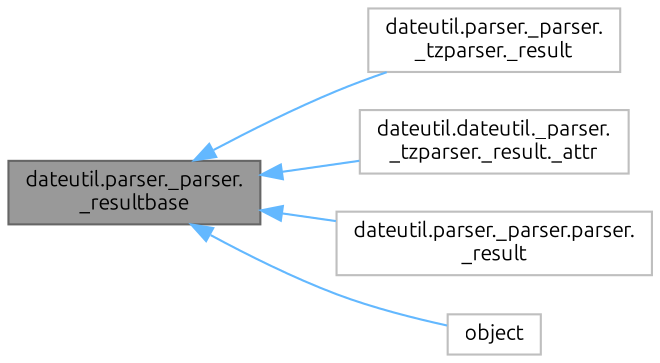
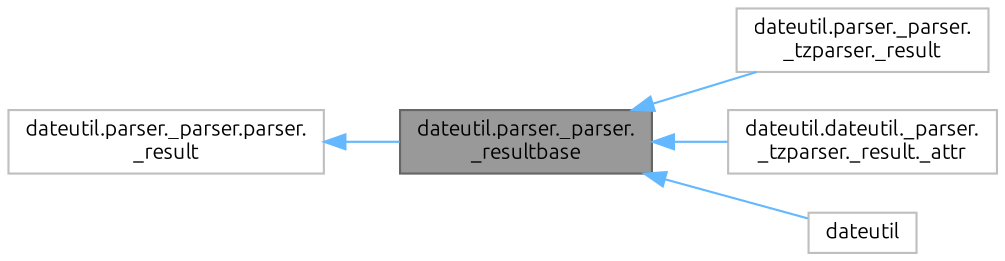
edge "dateutil.parser._parser.parser. _result" -> "dateutil.parser._parser. _resultbase": reversed
node "object": label "object" -> "dateutil"
